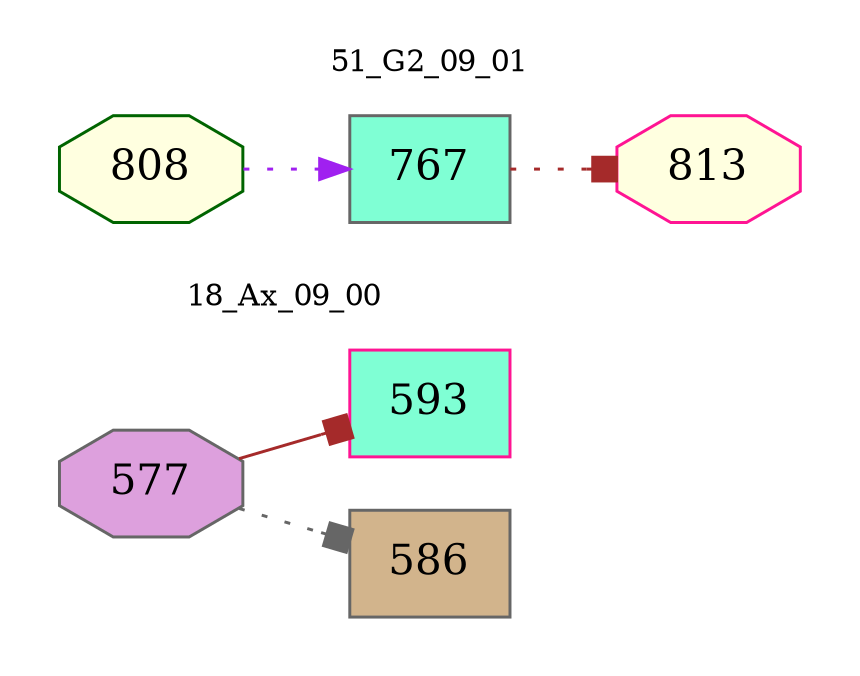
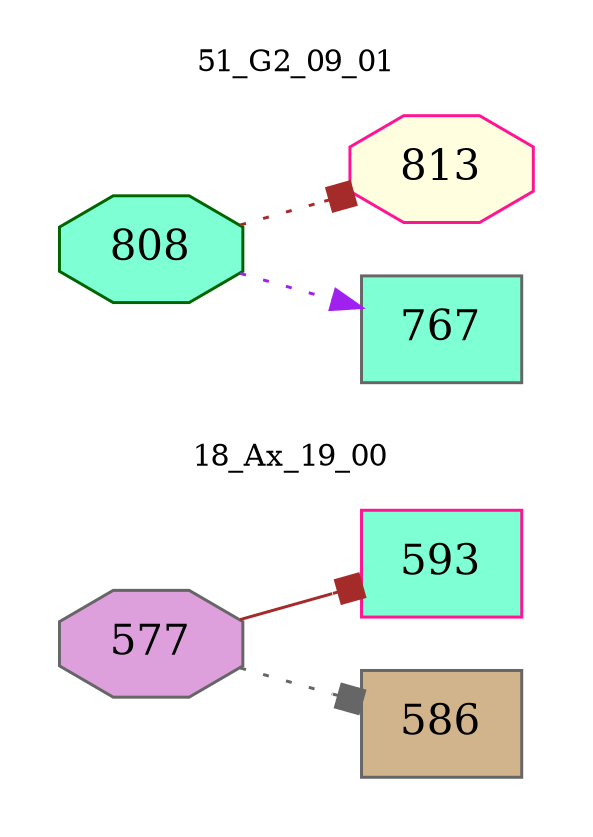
node "808": fillcolor lightyellow -> aquamarine
edge "767" -> "813": now "808" -> "813"
cluster "18_Ax_09_00": label "18_Ax_09_00" -> "18_Ax_19_00"
